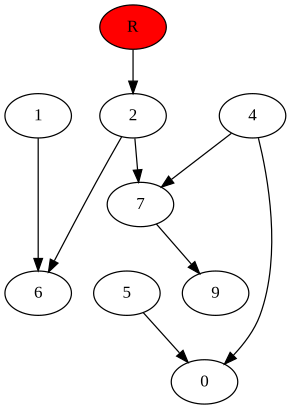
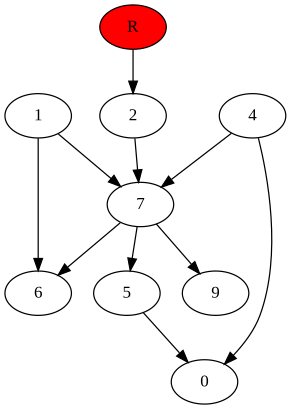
edge "1" -> "7": added
edge "2" -> "6": now "7" -> "6"
edge "7" -> "5": added
